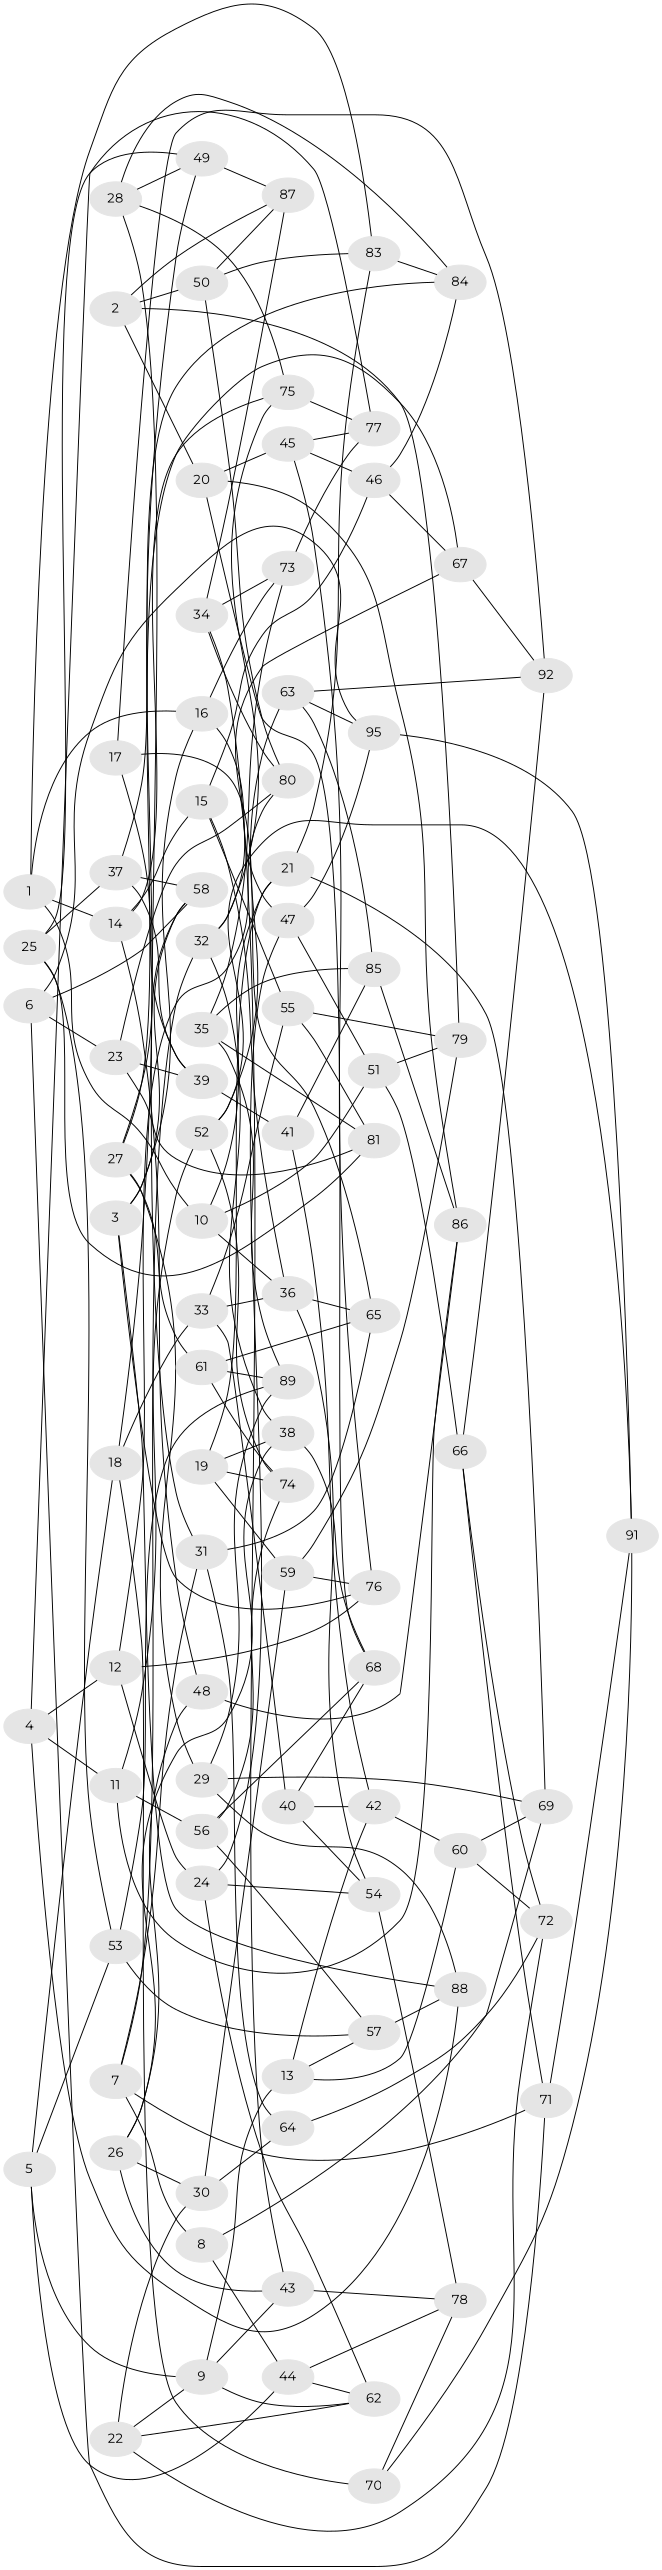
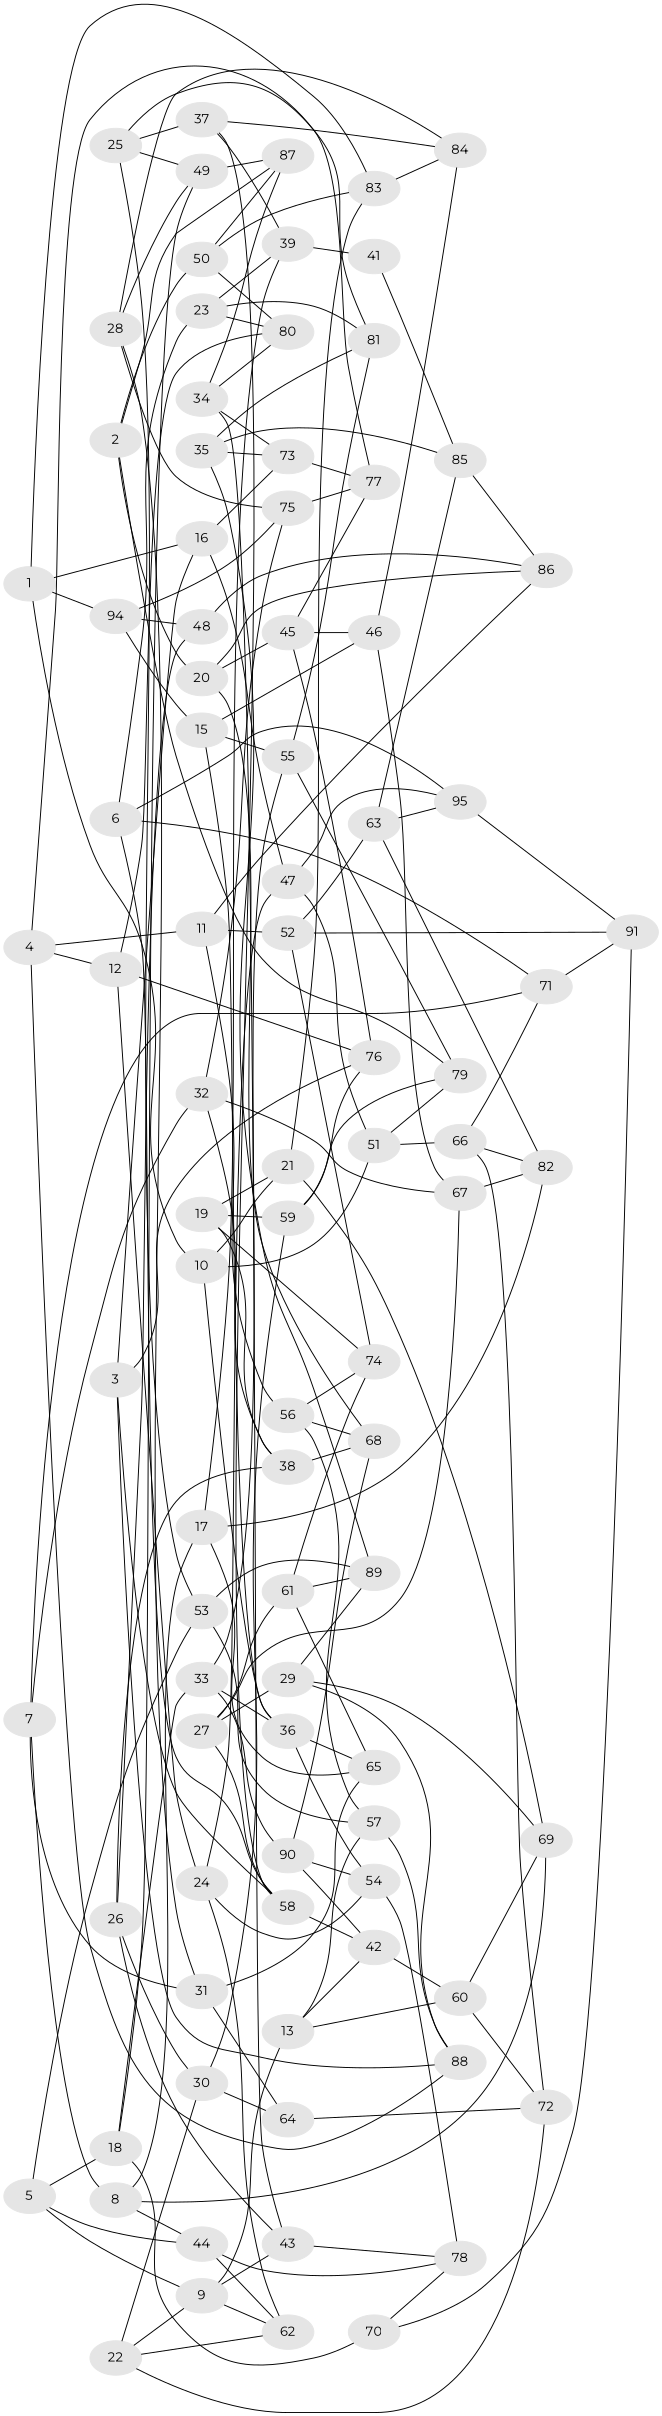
node "92": label "92" -> "82"
node "14": label "14" -> "94"
edge "41" -- "42": now "58" -- "42"
node "40": label "40" -> "90"
edge "17" -- "8": added
